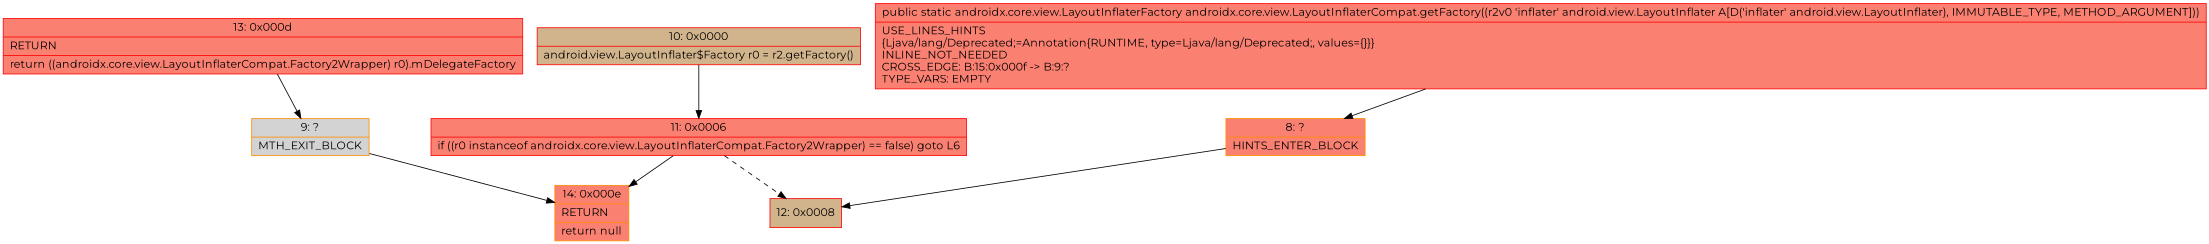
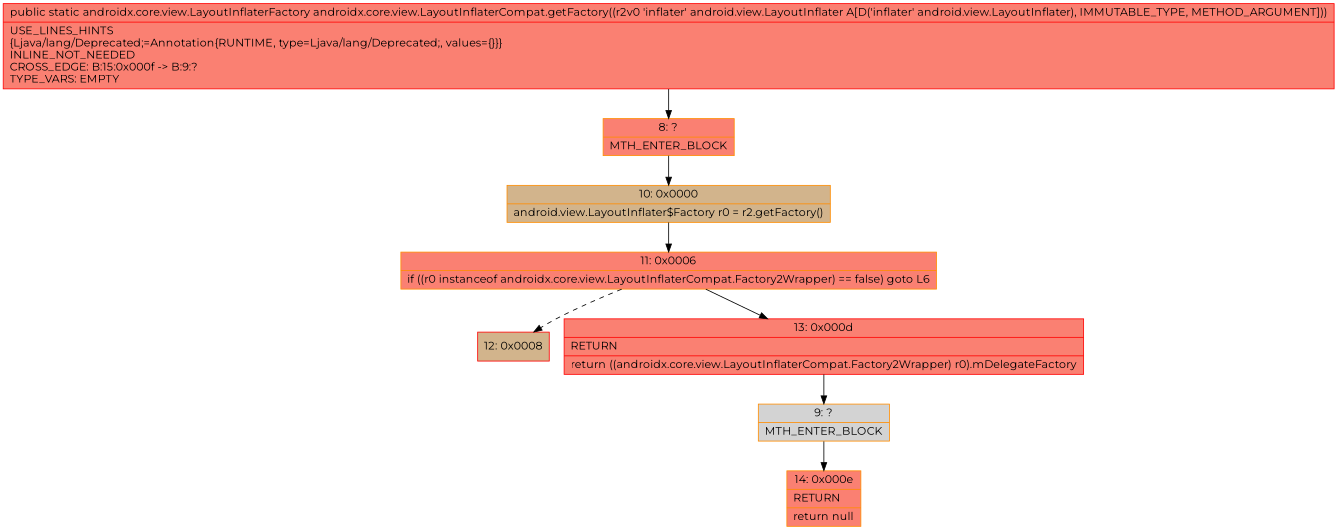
node "10: 0x0000": color red -> darkorange
node "11: 0x0006": color red -> darkorange
node "9: ?": text "MTH_EXIT_BLOCK" -> "MTH_ENTER_BLOCK"
node "8: ?": text "HINTS_ENTER_BLOCK" -> "MTH_ENTER_BLOCK"
edge "11: 0x0006" -> "14: 0x000e": now "11: 0x0006" -> "13: 0x000d"
edge "8: ?" -> "12: 0x0008": now "8: ?" -> "10: 0x0000"
